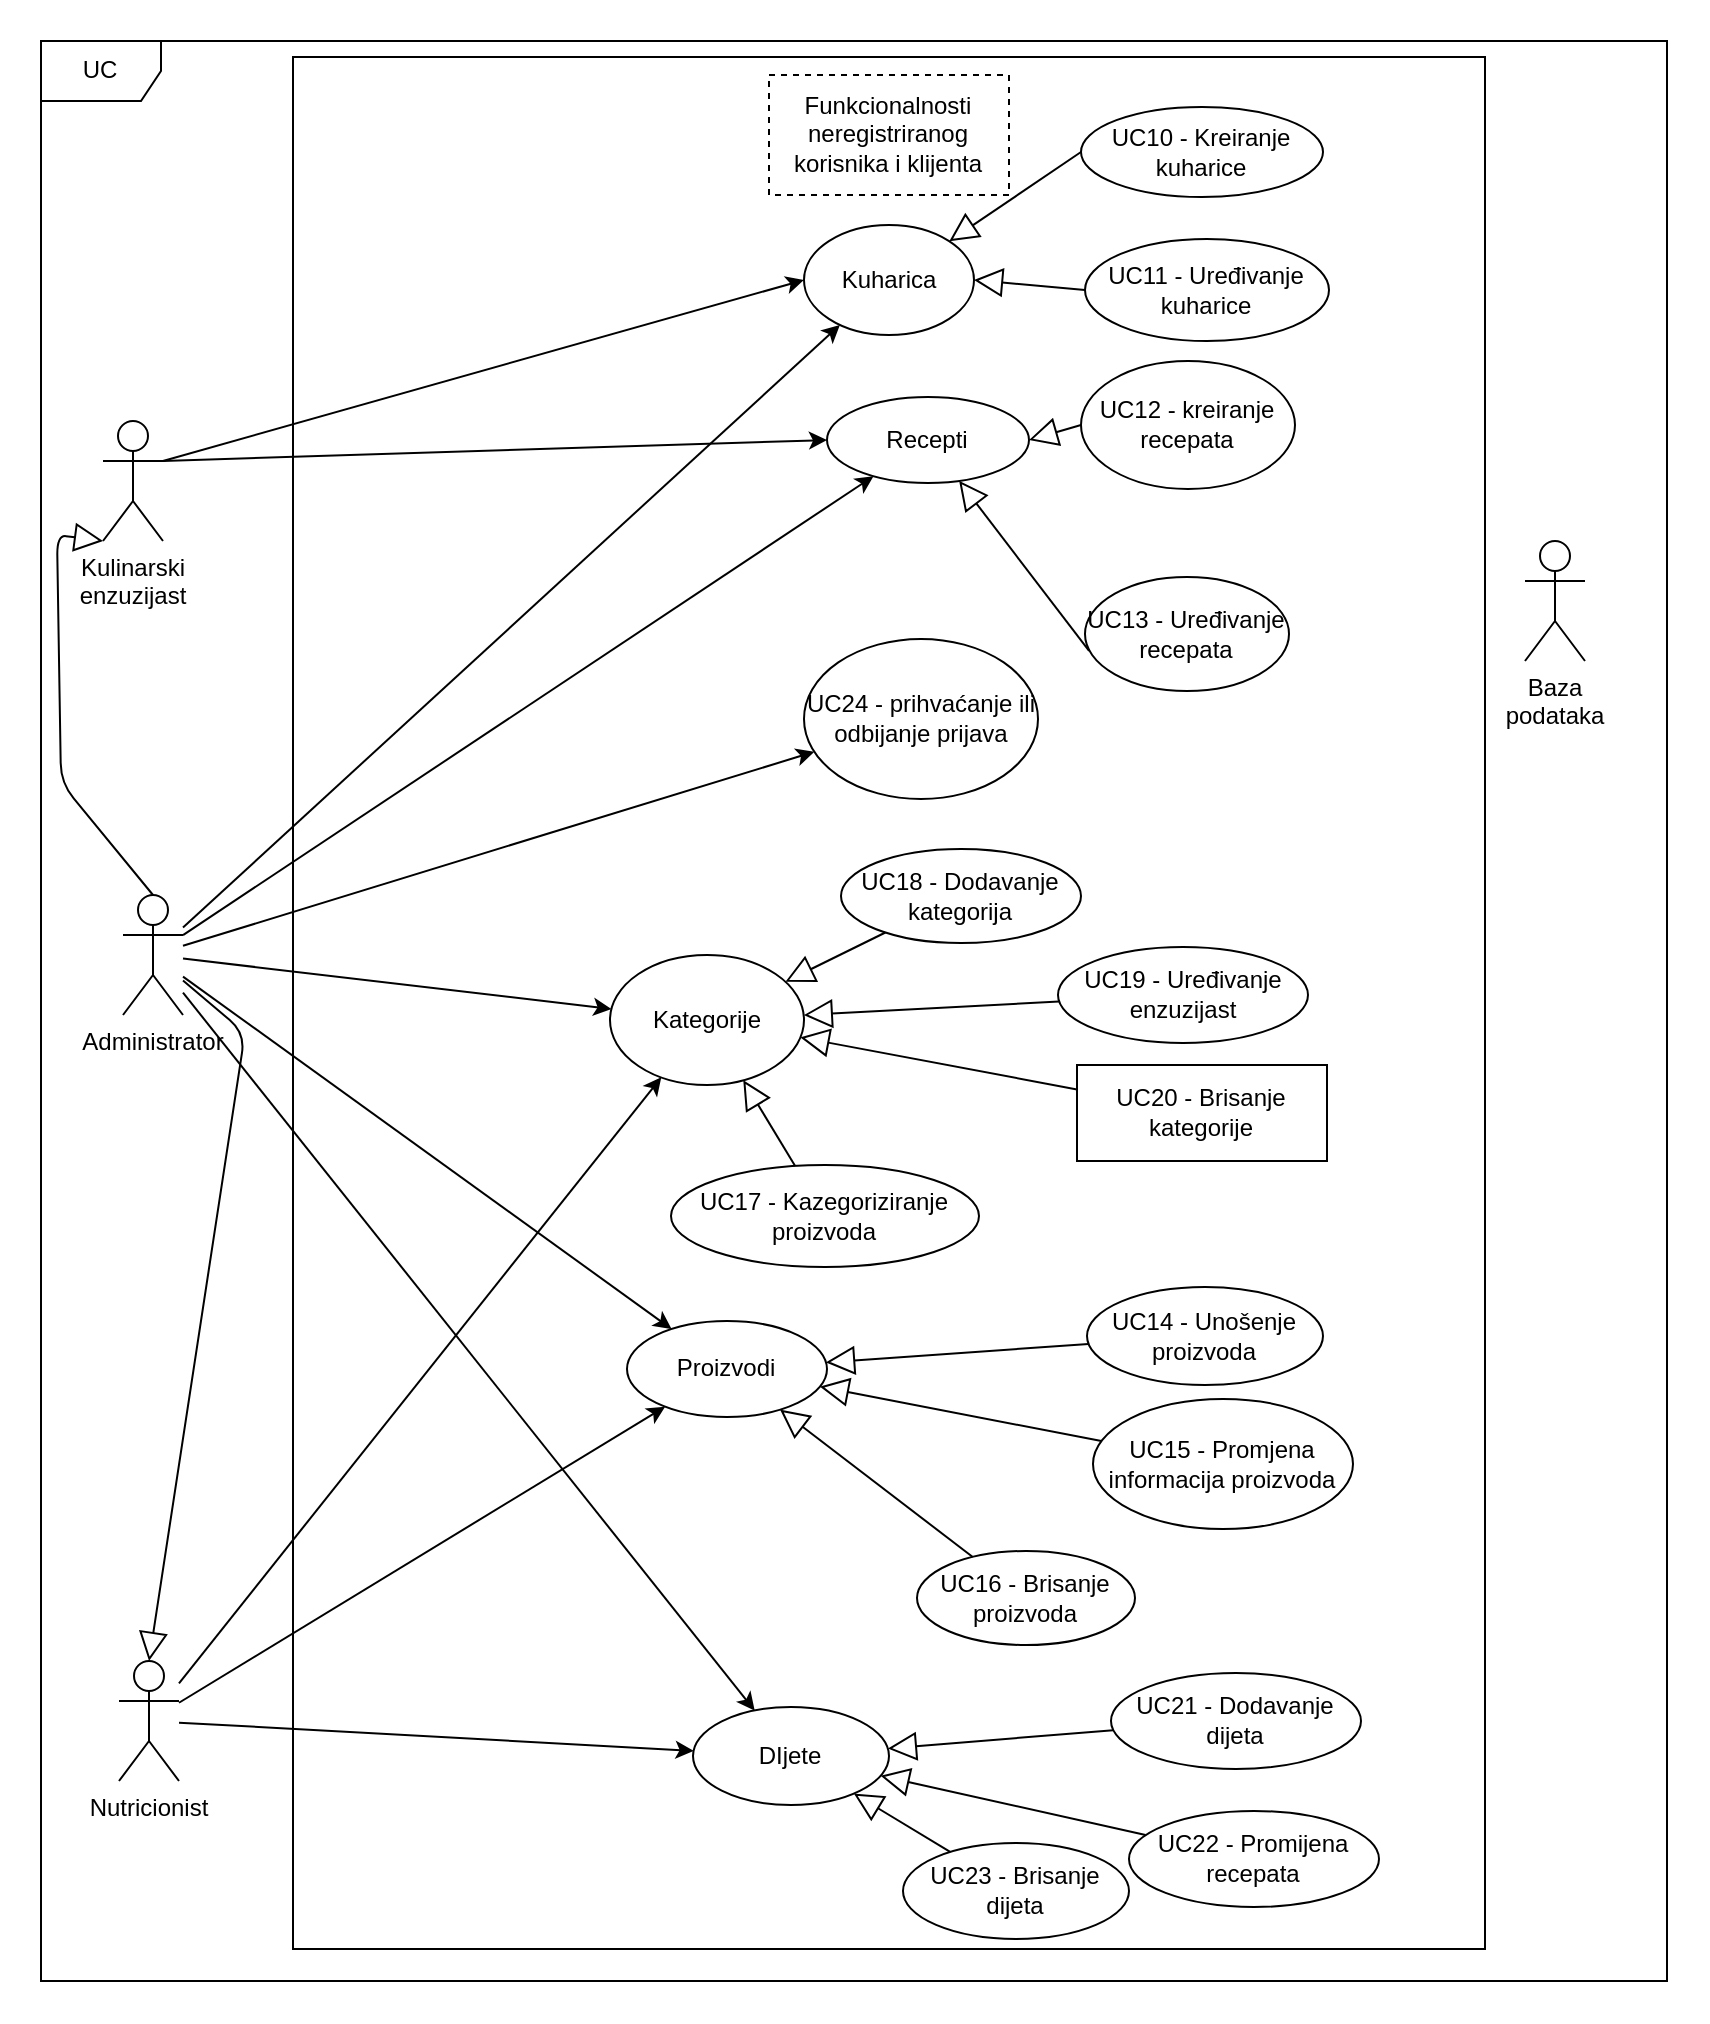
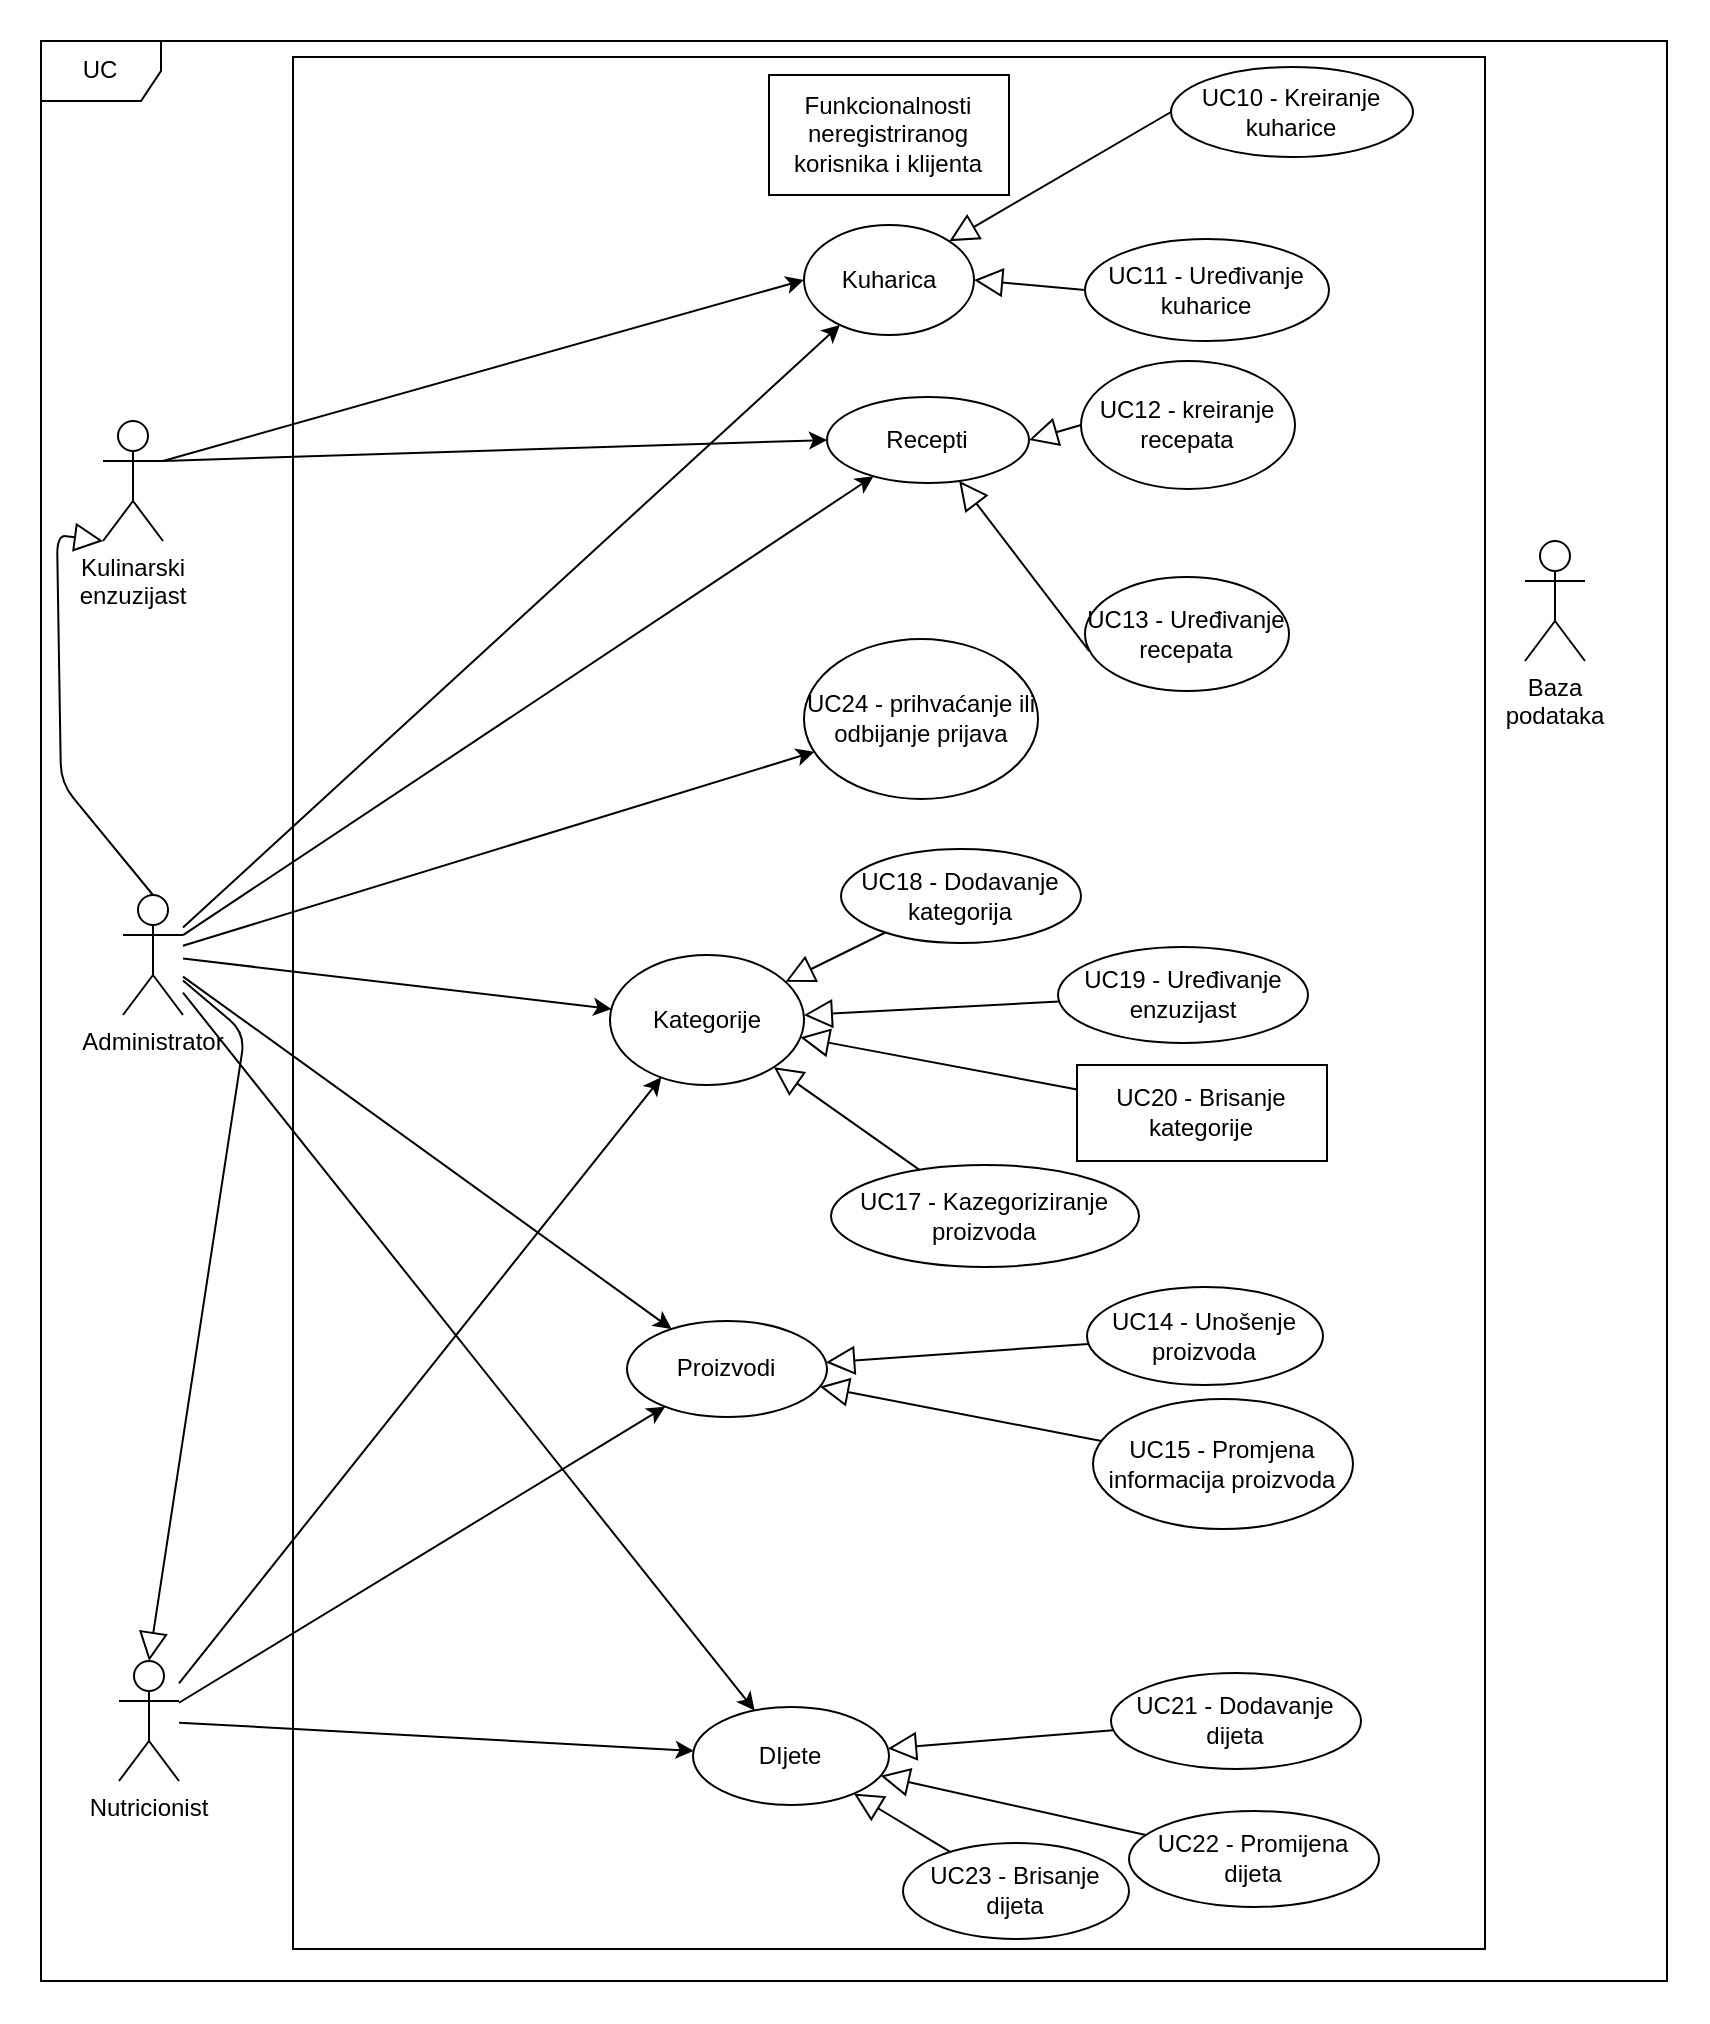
node "Funkcionalnosti neregistriranog korisnika i klijenta": style dashed -> solid
node "UC10 - Kreiranje kuharice": moved (1202, 152) -> (1292, 112)
node "UC17 - Kazegoriziranje proizvoda": moved (825, 1216) -> (985, 1216)
edge "UC16 - Brisanje proizvoda" -> "Proizvodi": removed
node "UC16 - Brisanje proizvoda": removed
node "UC22 - Promijena recepata": label "UC22 - Promijena recepata" -> "UC22 - Promijena dijeta"
